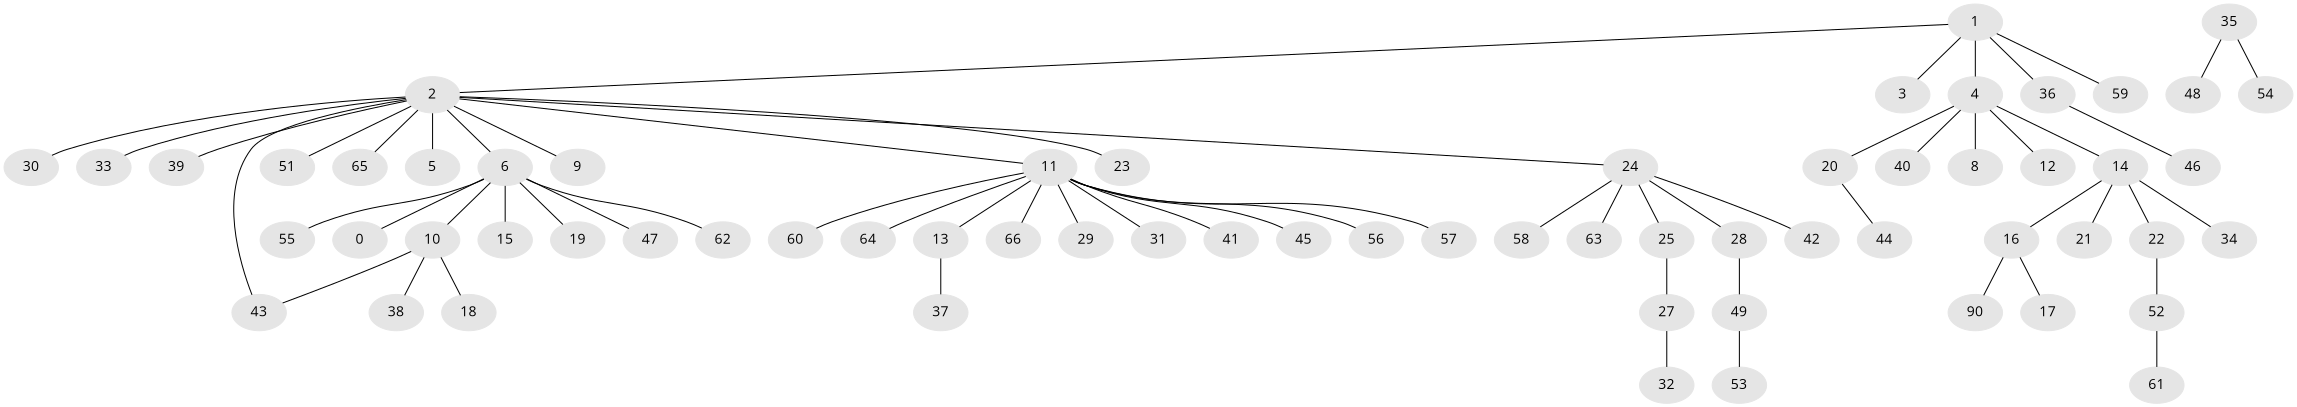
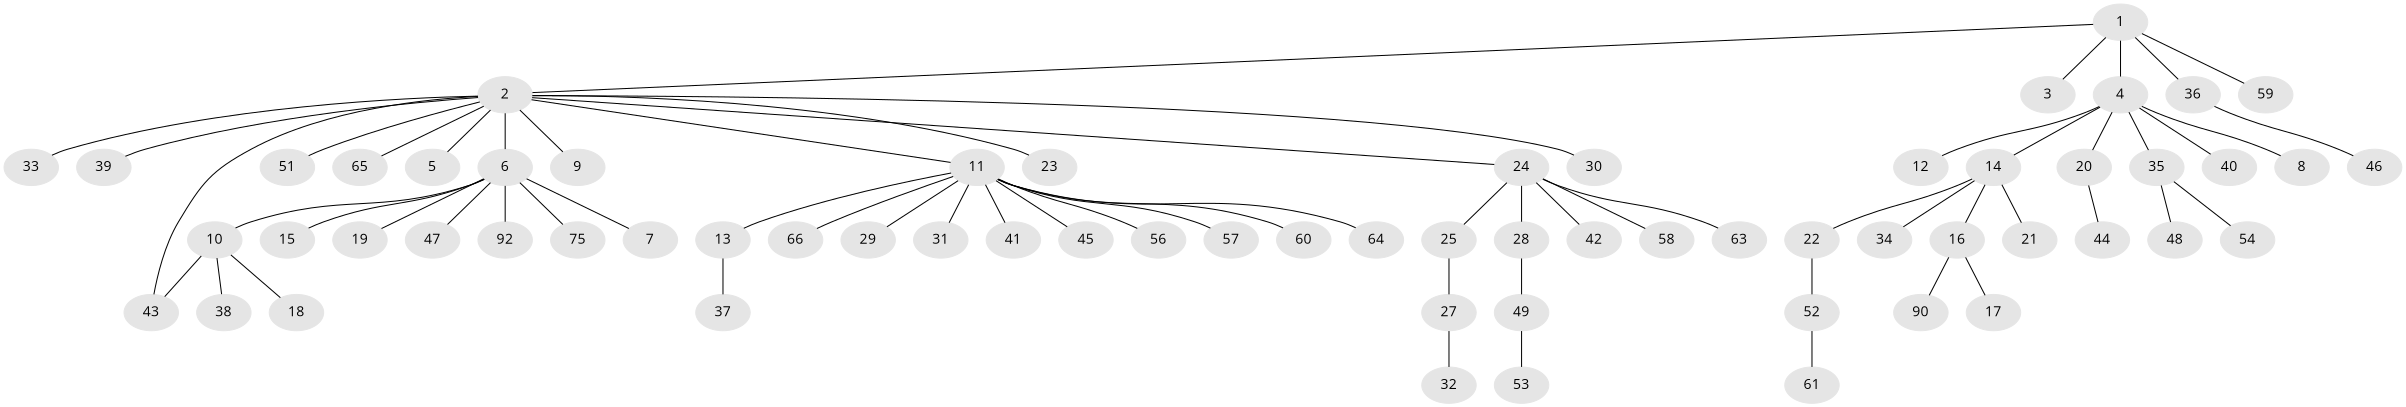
edge "4" -- "35": added
node "55": label "55" -> "75"
node "0": label "0" -> "7"
node "62": label "62" -> "92"
